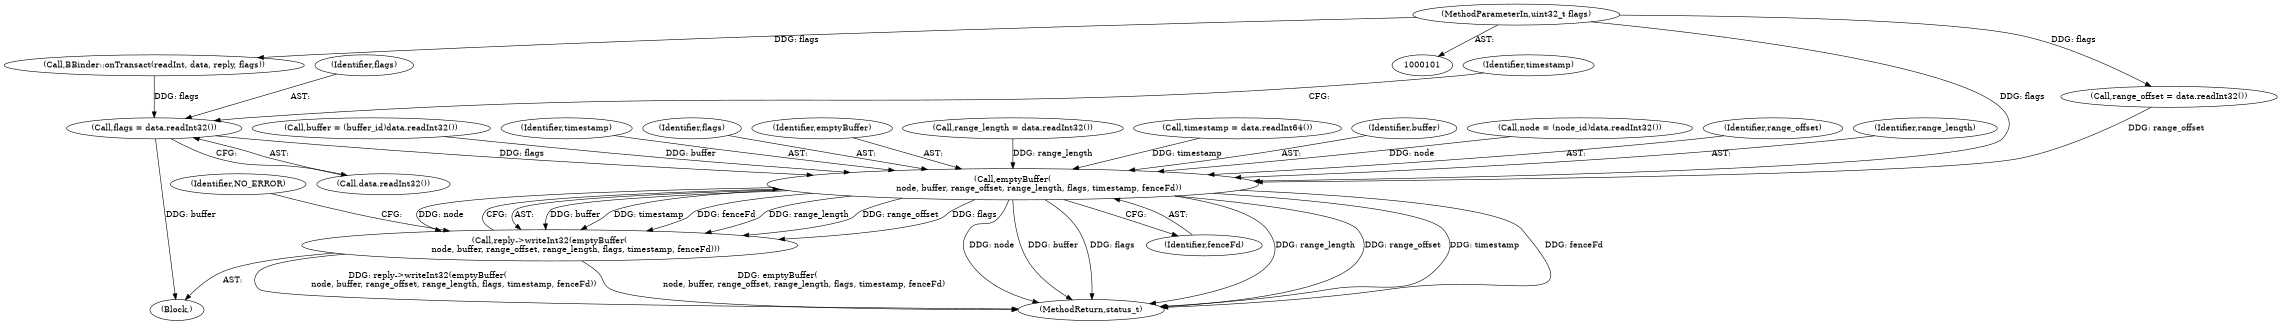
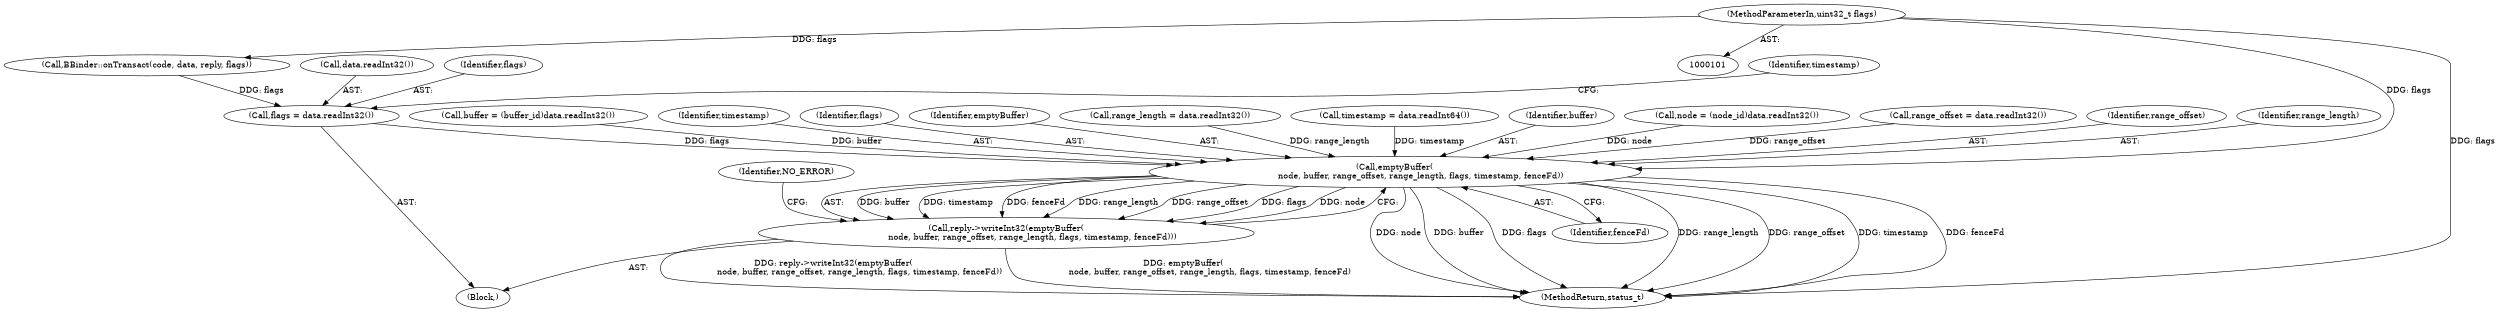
edge "(MethodParameterIn,uint32_t flags)" -> "(Call,range_offset = data.readInt32())": now "(MethodParameterIn,uint32_t flags)" -> "(MethodReturn,status_t)"
node "(Call,BBinder::onTransact(readInt, data, reply, flags))": label "(Call,BBinder::onTransact(readInt, data, reply, flags))" -> "(Call,BBinder::onTransact(code, data, reply, flags))"
edge "(Call,flags = data.readInt32())" -> "(Call,data.readInt32())": removed, label "CFG:"
edge "(Call,flags = data.readInt32())" -> "(Block,)": label "DDG: buffer" -> "AST: "
